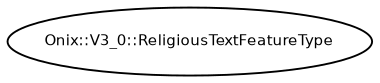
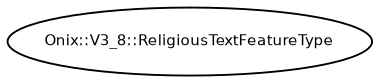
node "Onix::V3_0::ReligiousTextFeatureType": label "Onix::V3_0::ReligiousTextFeatureType" -> "Onix::V3_8::ReligiousTextFeatureType"
